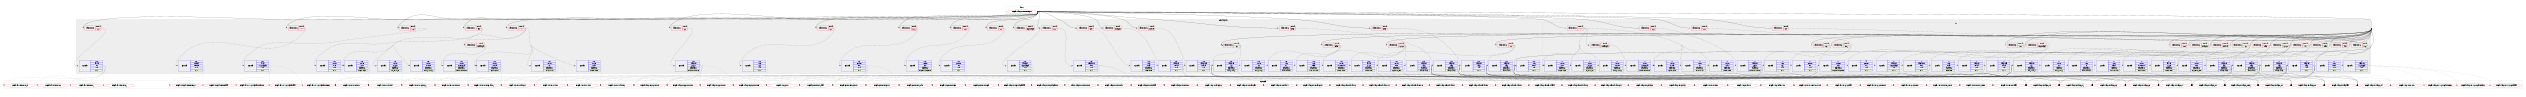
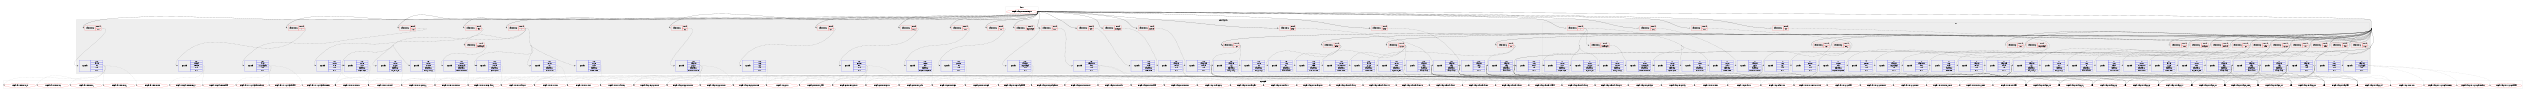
node "portage://dev-libs/glib-2.78.3": added
node "opengl://media-sound/sndio-1.8.0-r1": label "opengl://media-sound/sndio-1.8.0-r1" -> "portage://media-sound/sndio-1.8.0-r1"
